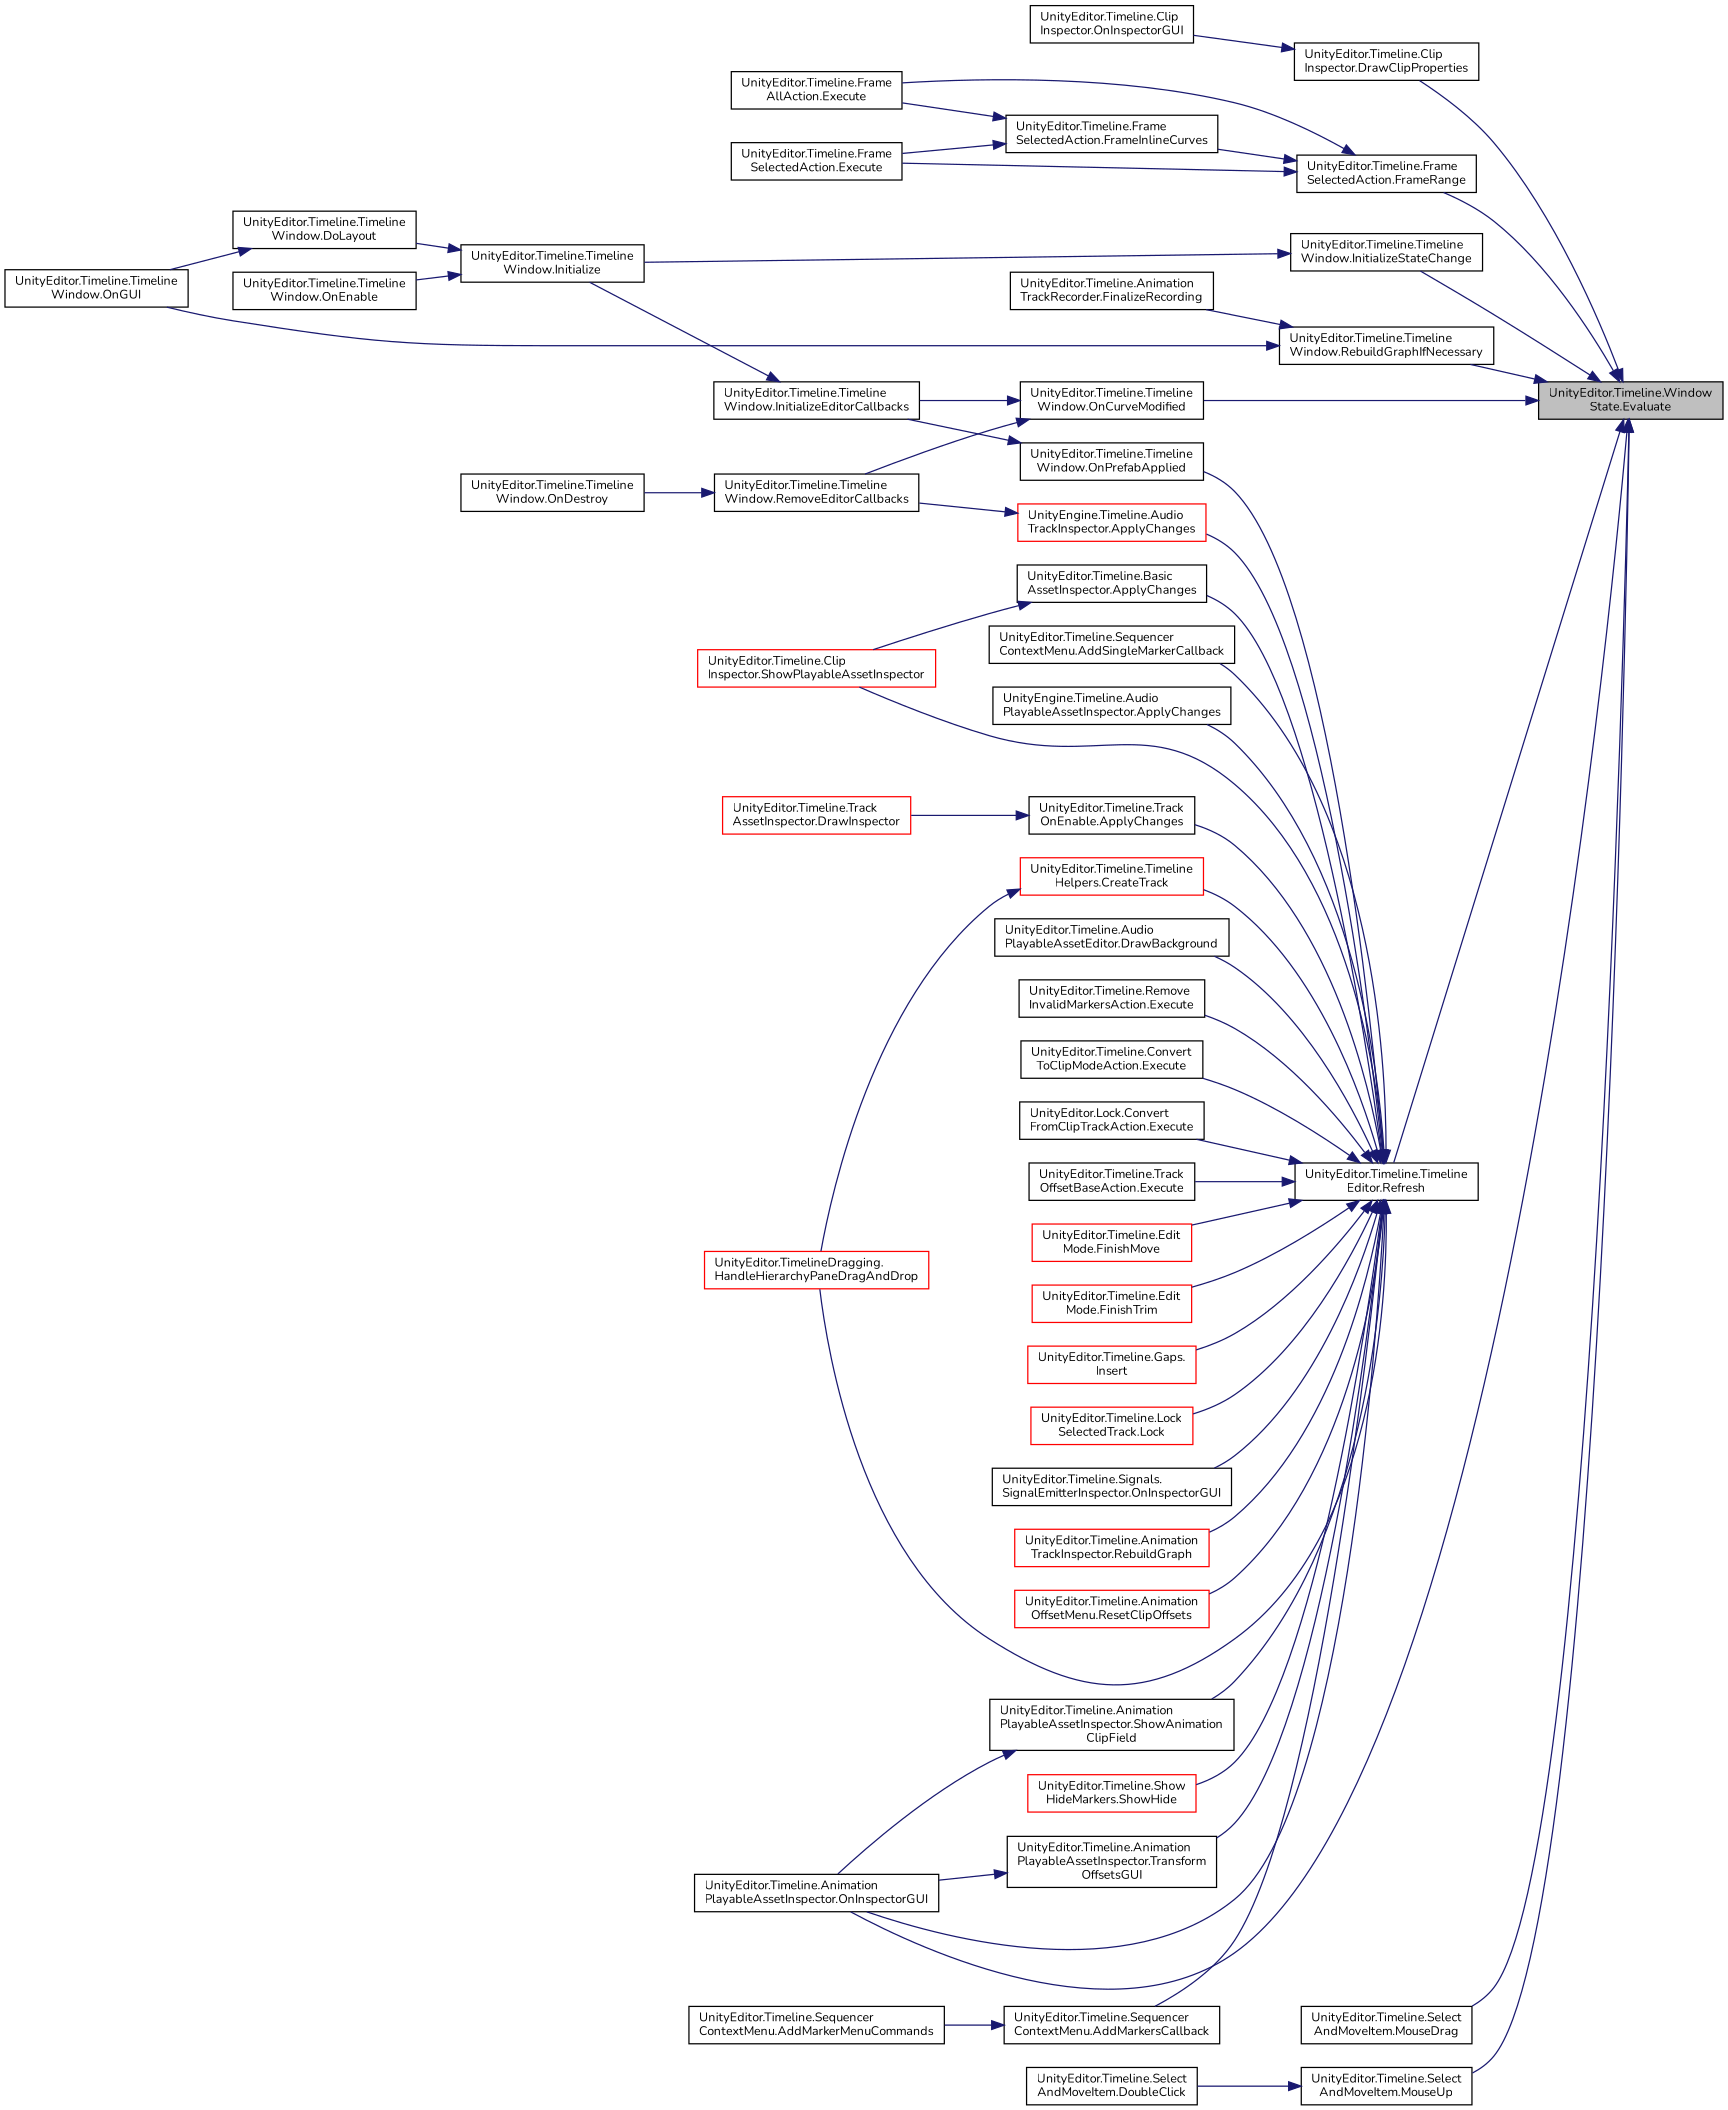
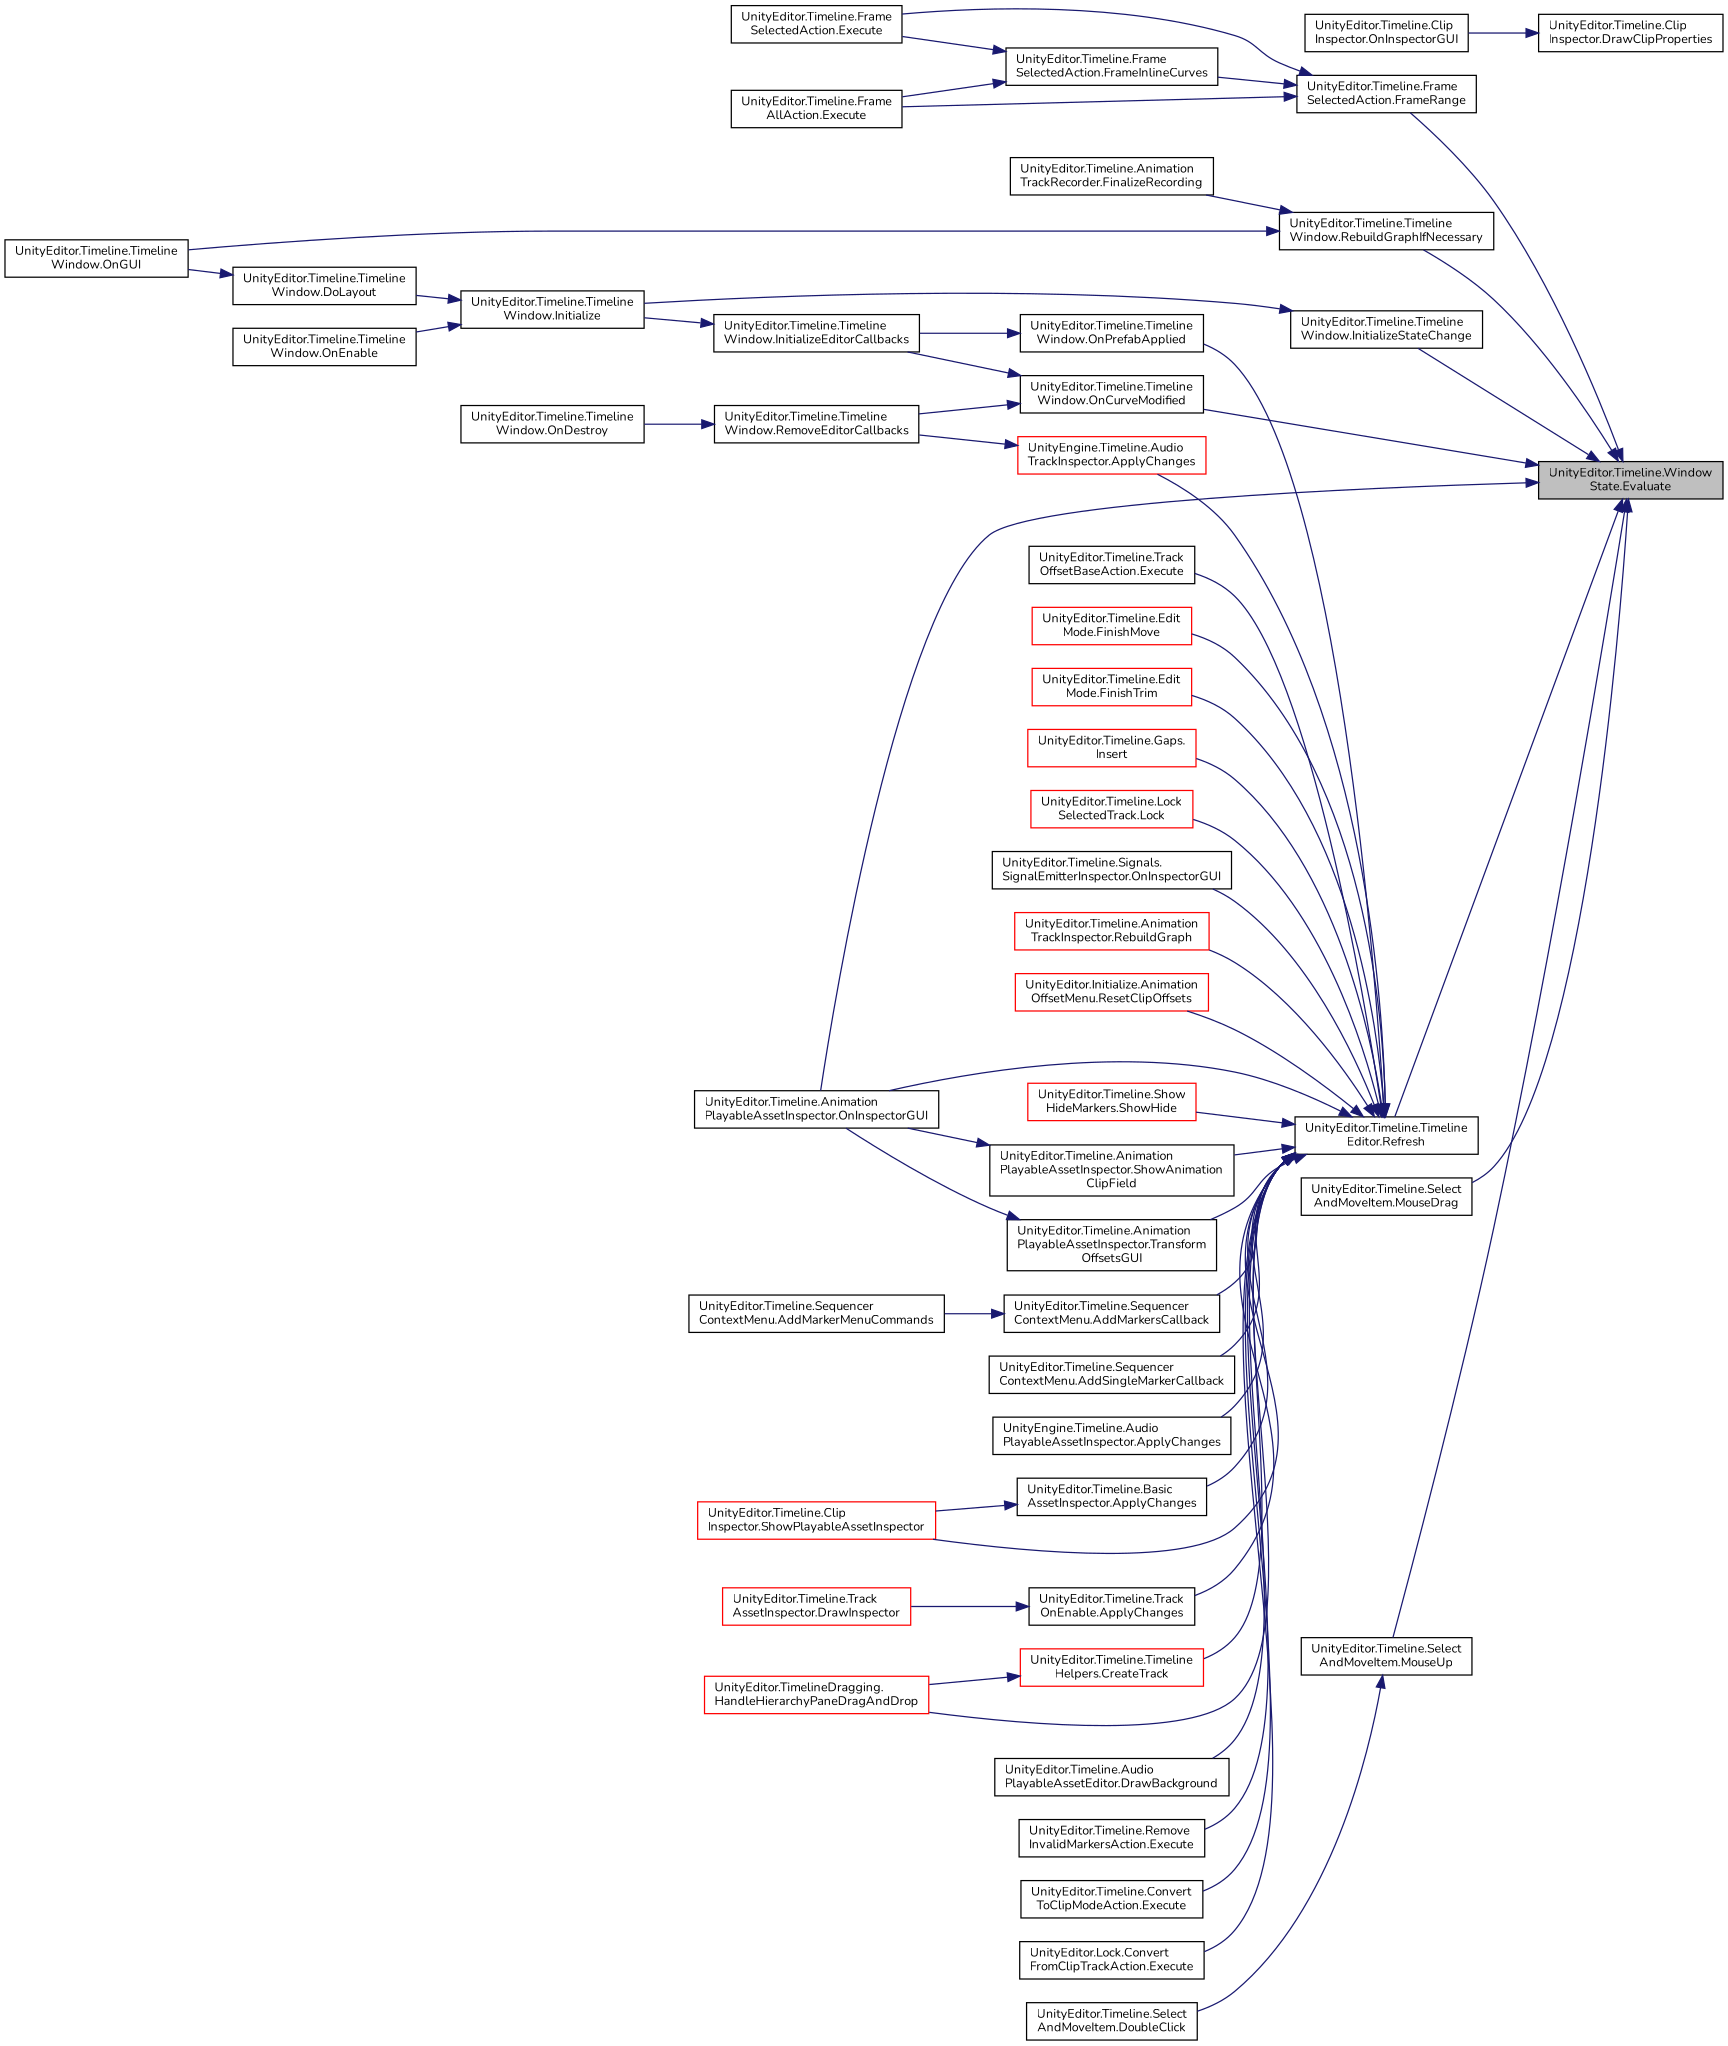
edge "UnityEditor.Timeline.Clip Inspector.DrawClipProperties" -> "UnityEditor.Timeline.Window State.Evaluate": removed
node "UnityEditor.Timeline.Animation OffsetMenu.ResetClipOffsets": label "UnityEditor.Timeline.Animation OffsetMenu.ResetClipOffsets" -> "UnityEditor.Initialize.Animation OffsetMenu.ResetClipOffsets"
